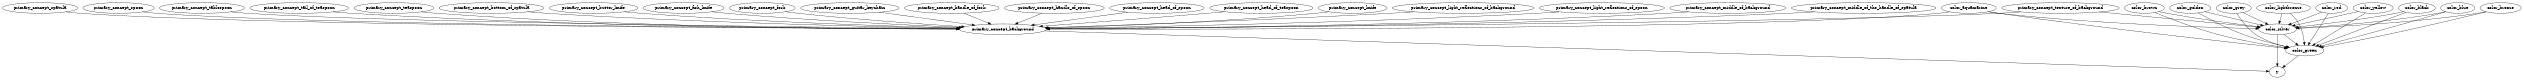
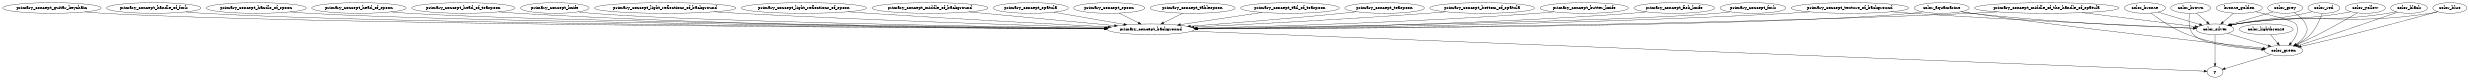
node "color_golden": label "color_golden" -> "bronze_golden"
edge "color_lightbronze" -> "color_silver": now "primary_concept_middle_of_the_handle_of_spatula" -> "color_silver"
